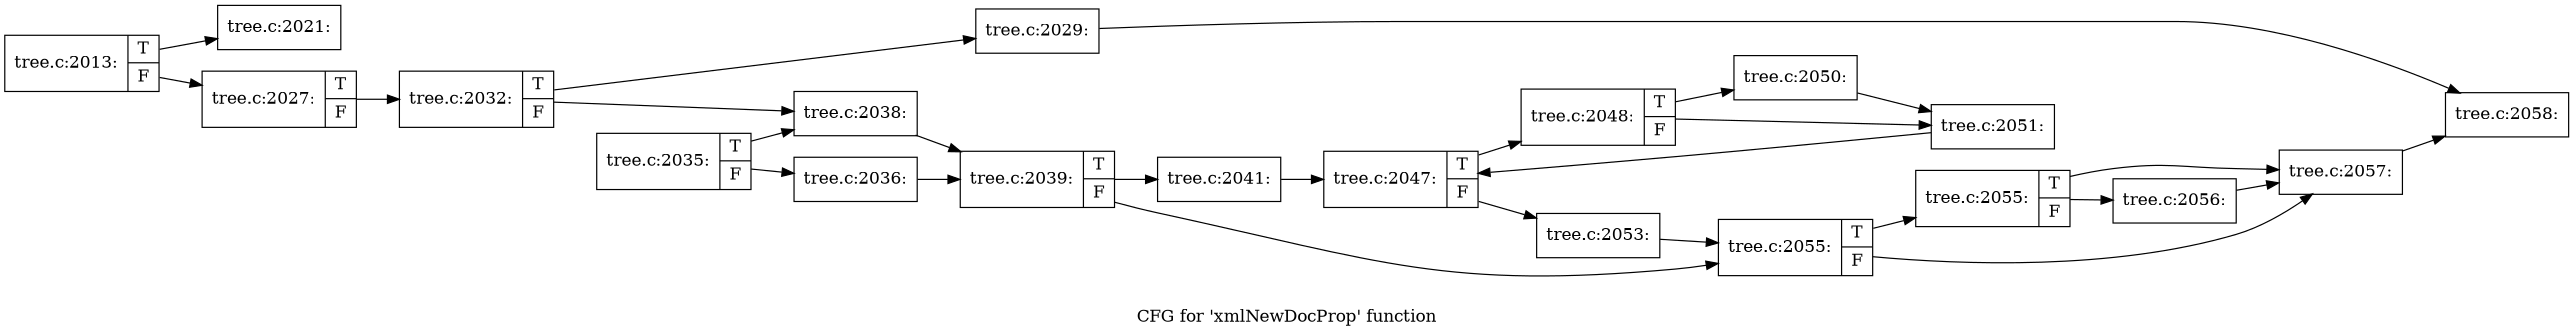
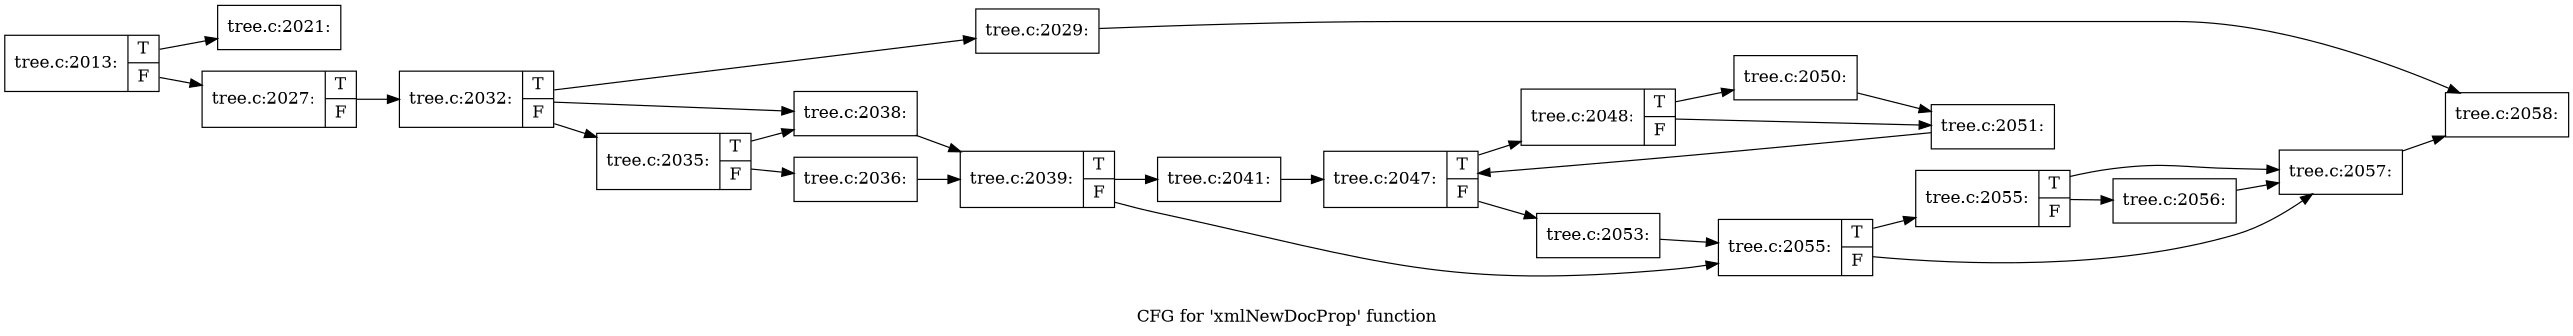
edge "tree.c:2032:" -> "tree.c:2035:": added
